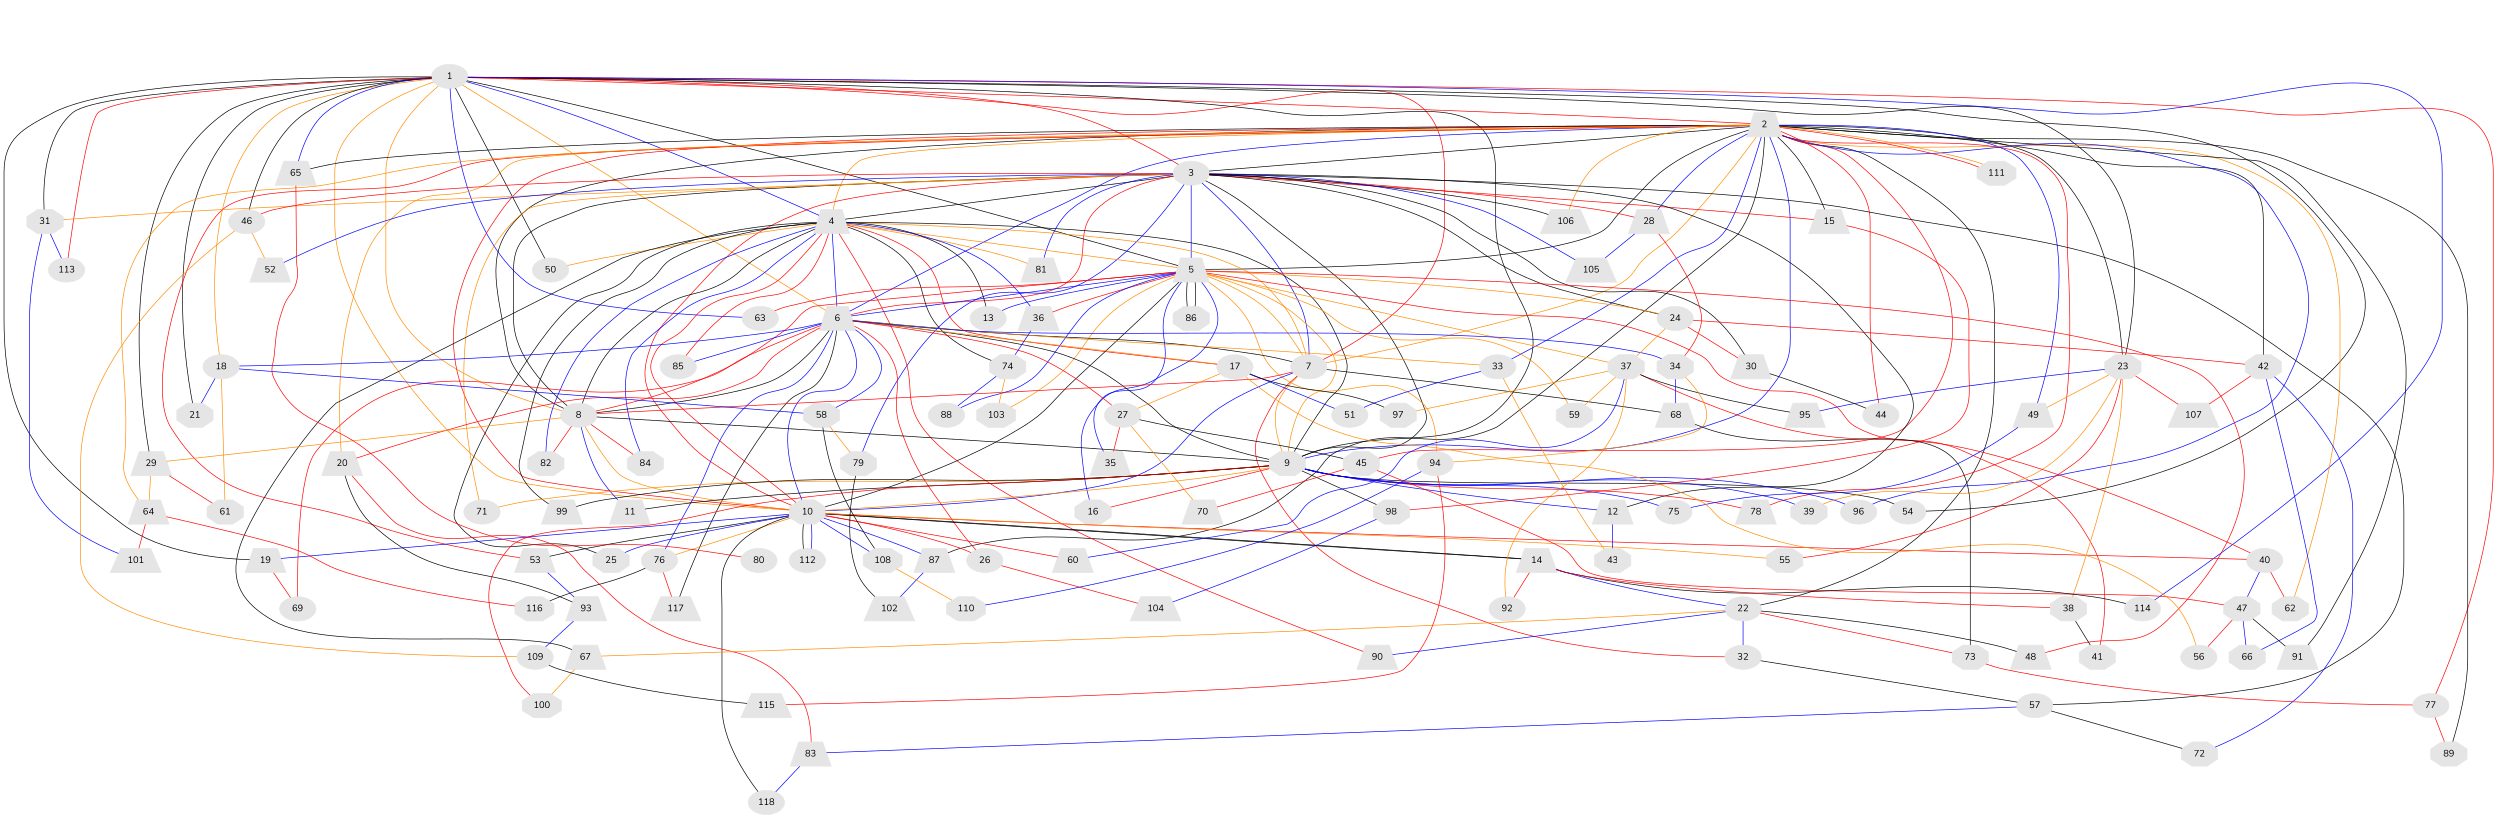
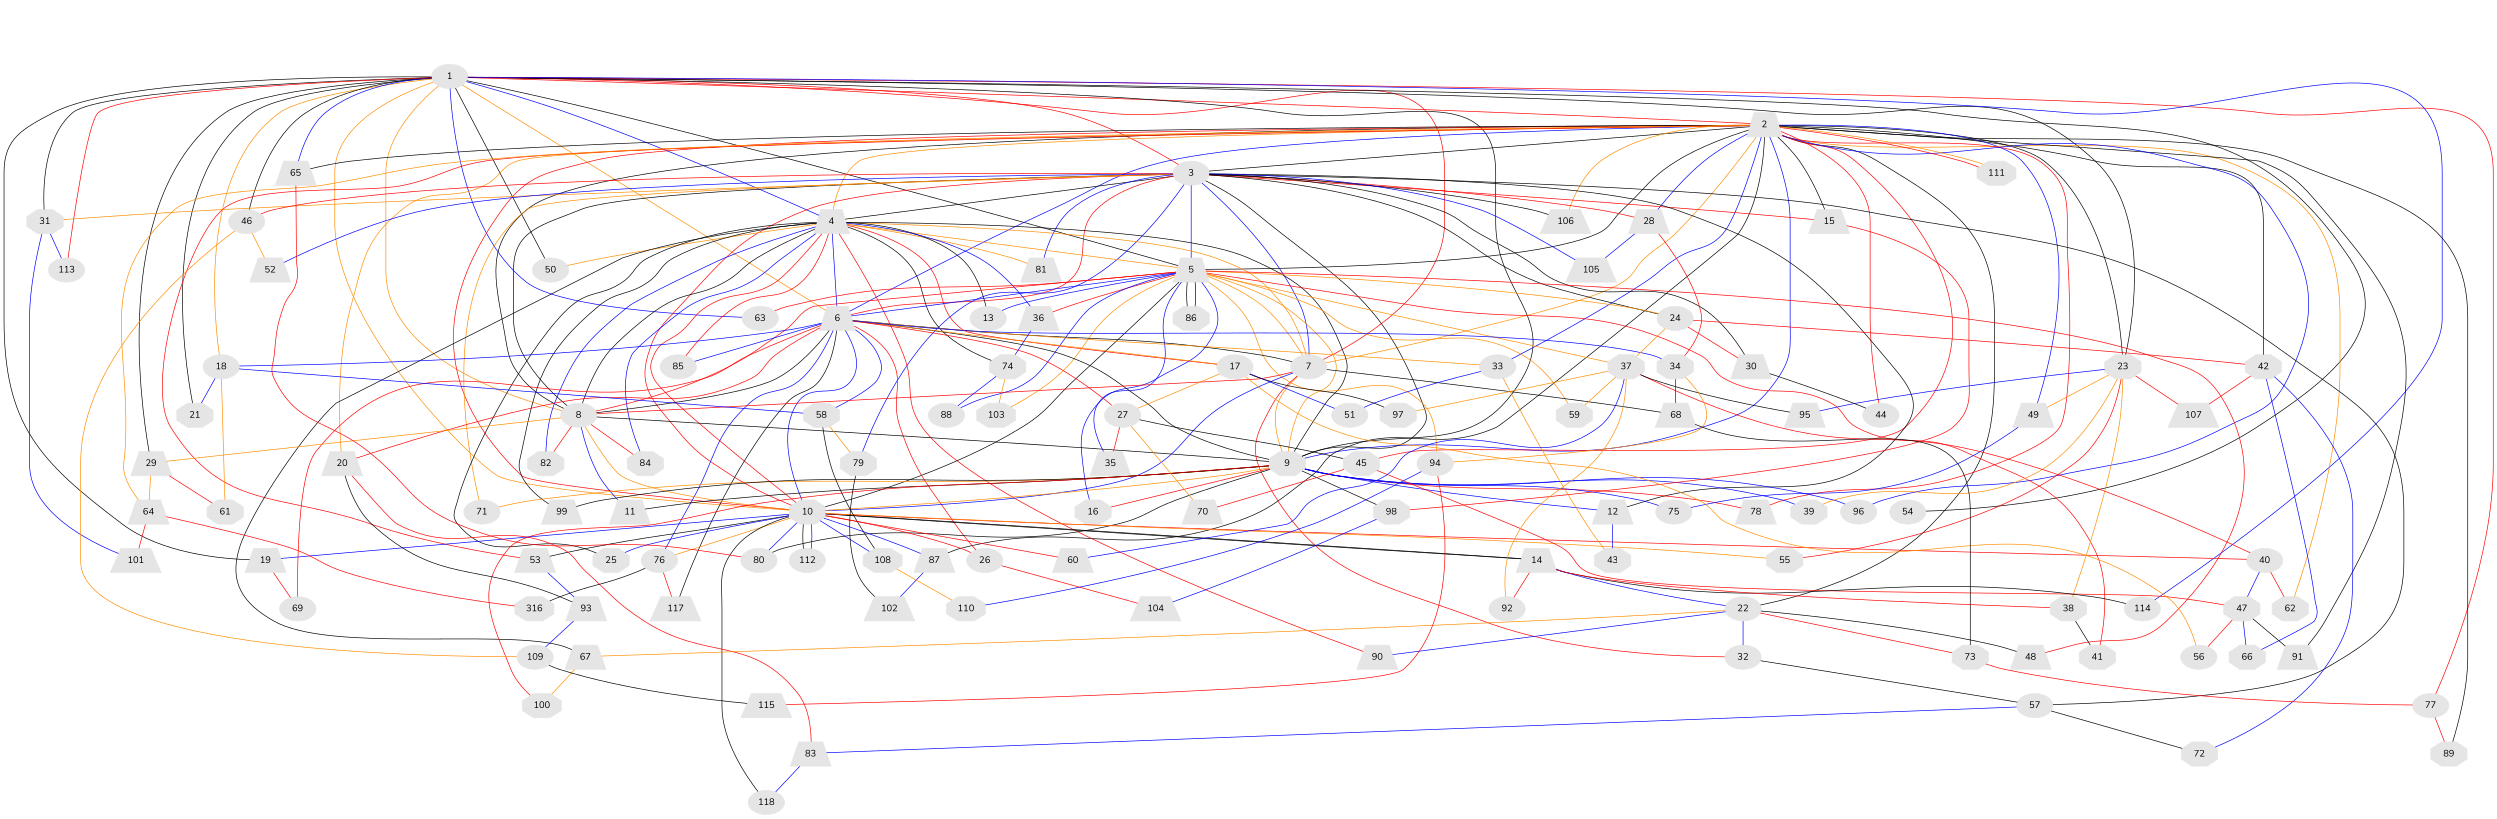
edge "9" -- "54": now "9" -- "80"
edge "10" -- "80": added
node "116": label "116" -> "316"
